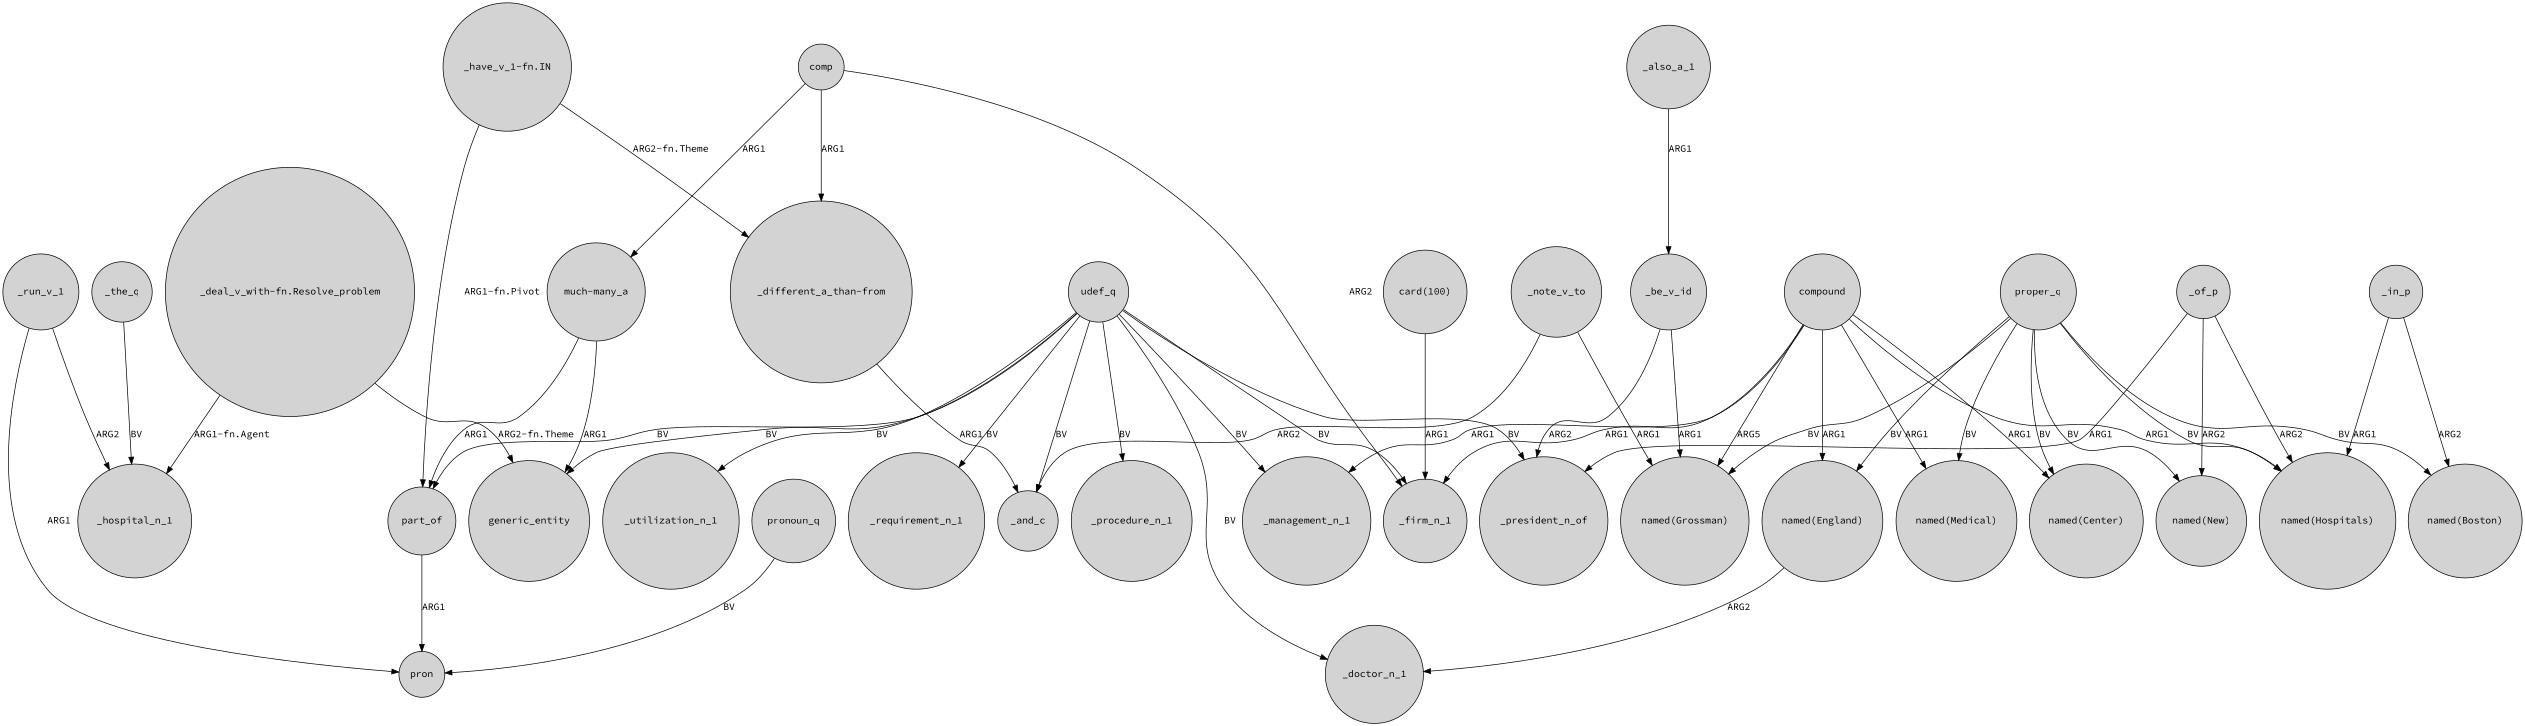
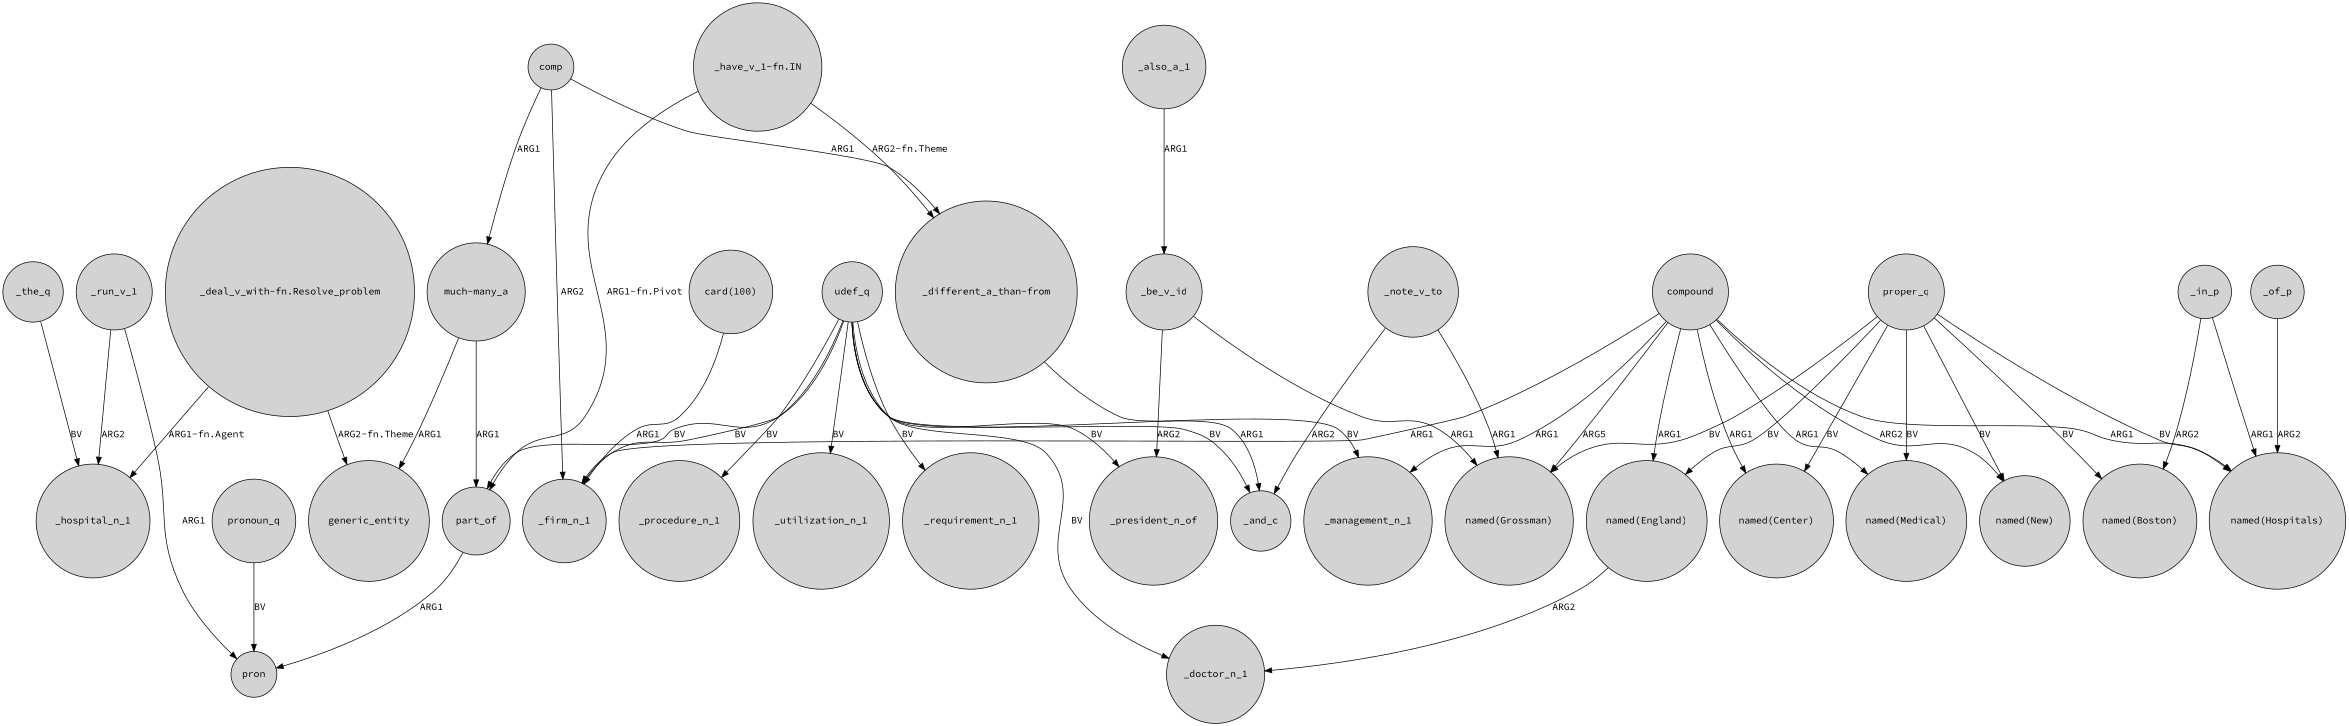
edge "_of_p" -> "named(New)": now "compound" -> "named(New)"
edge "udef_q" -> "generic_entity": removed, label "BV"
edge "_of_p" -> "_president_n_of": removed, label "ARG1"
